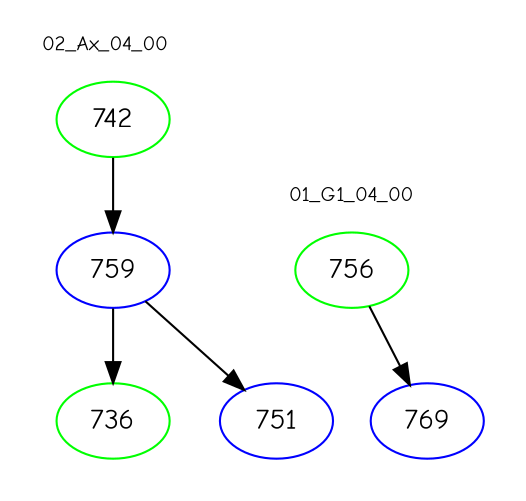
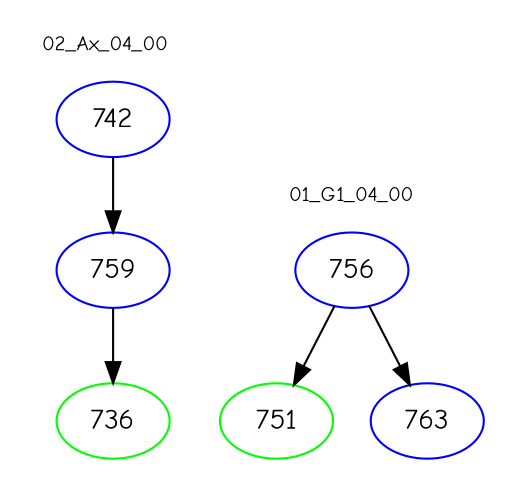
node "742": color green -> blue
node "756": color green -> blue
edge "759" -> "751": now "756" -> "751"
node "751": color blue -> green
node "769": label "769" -> "763"
